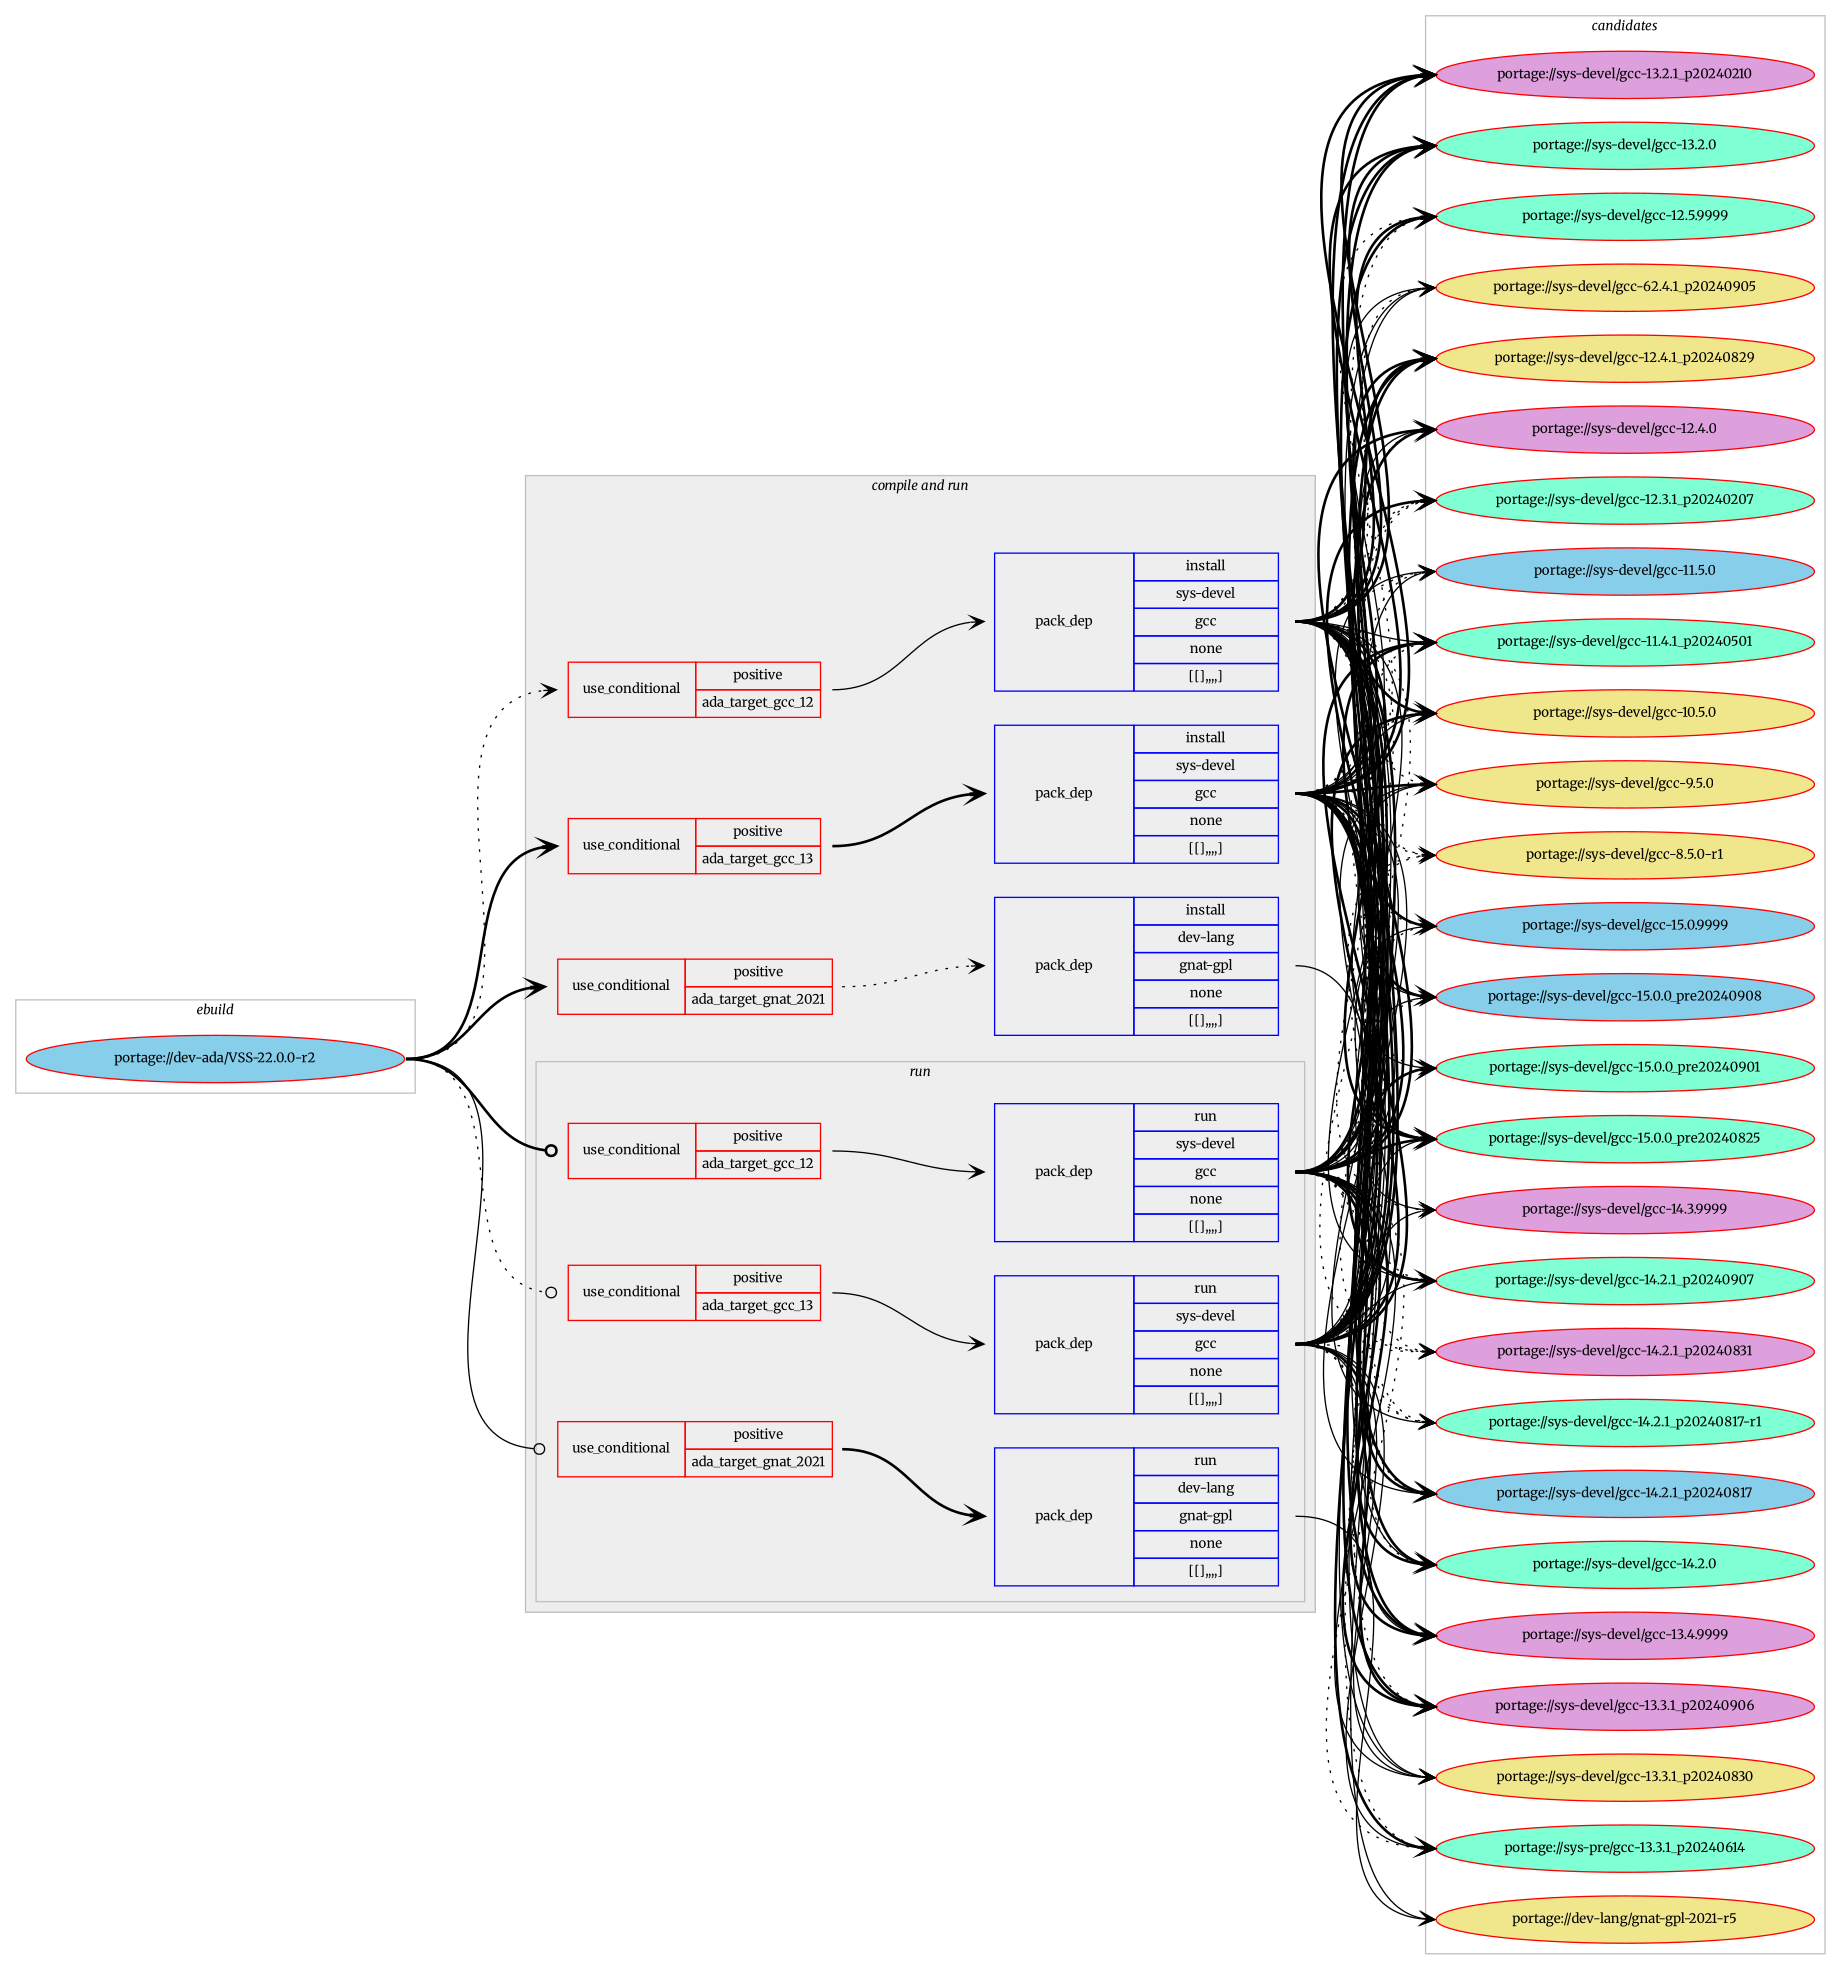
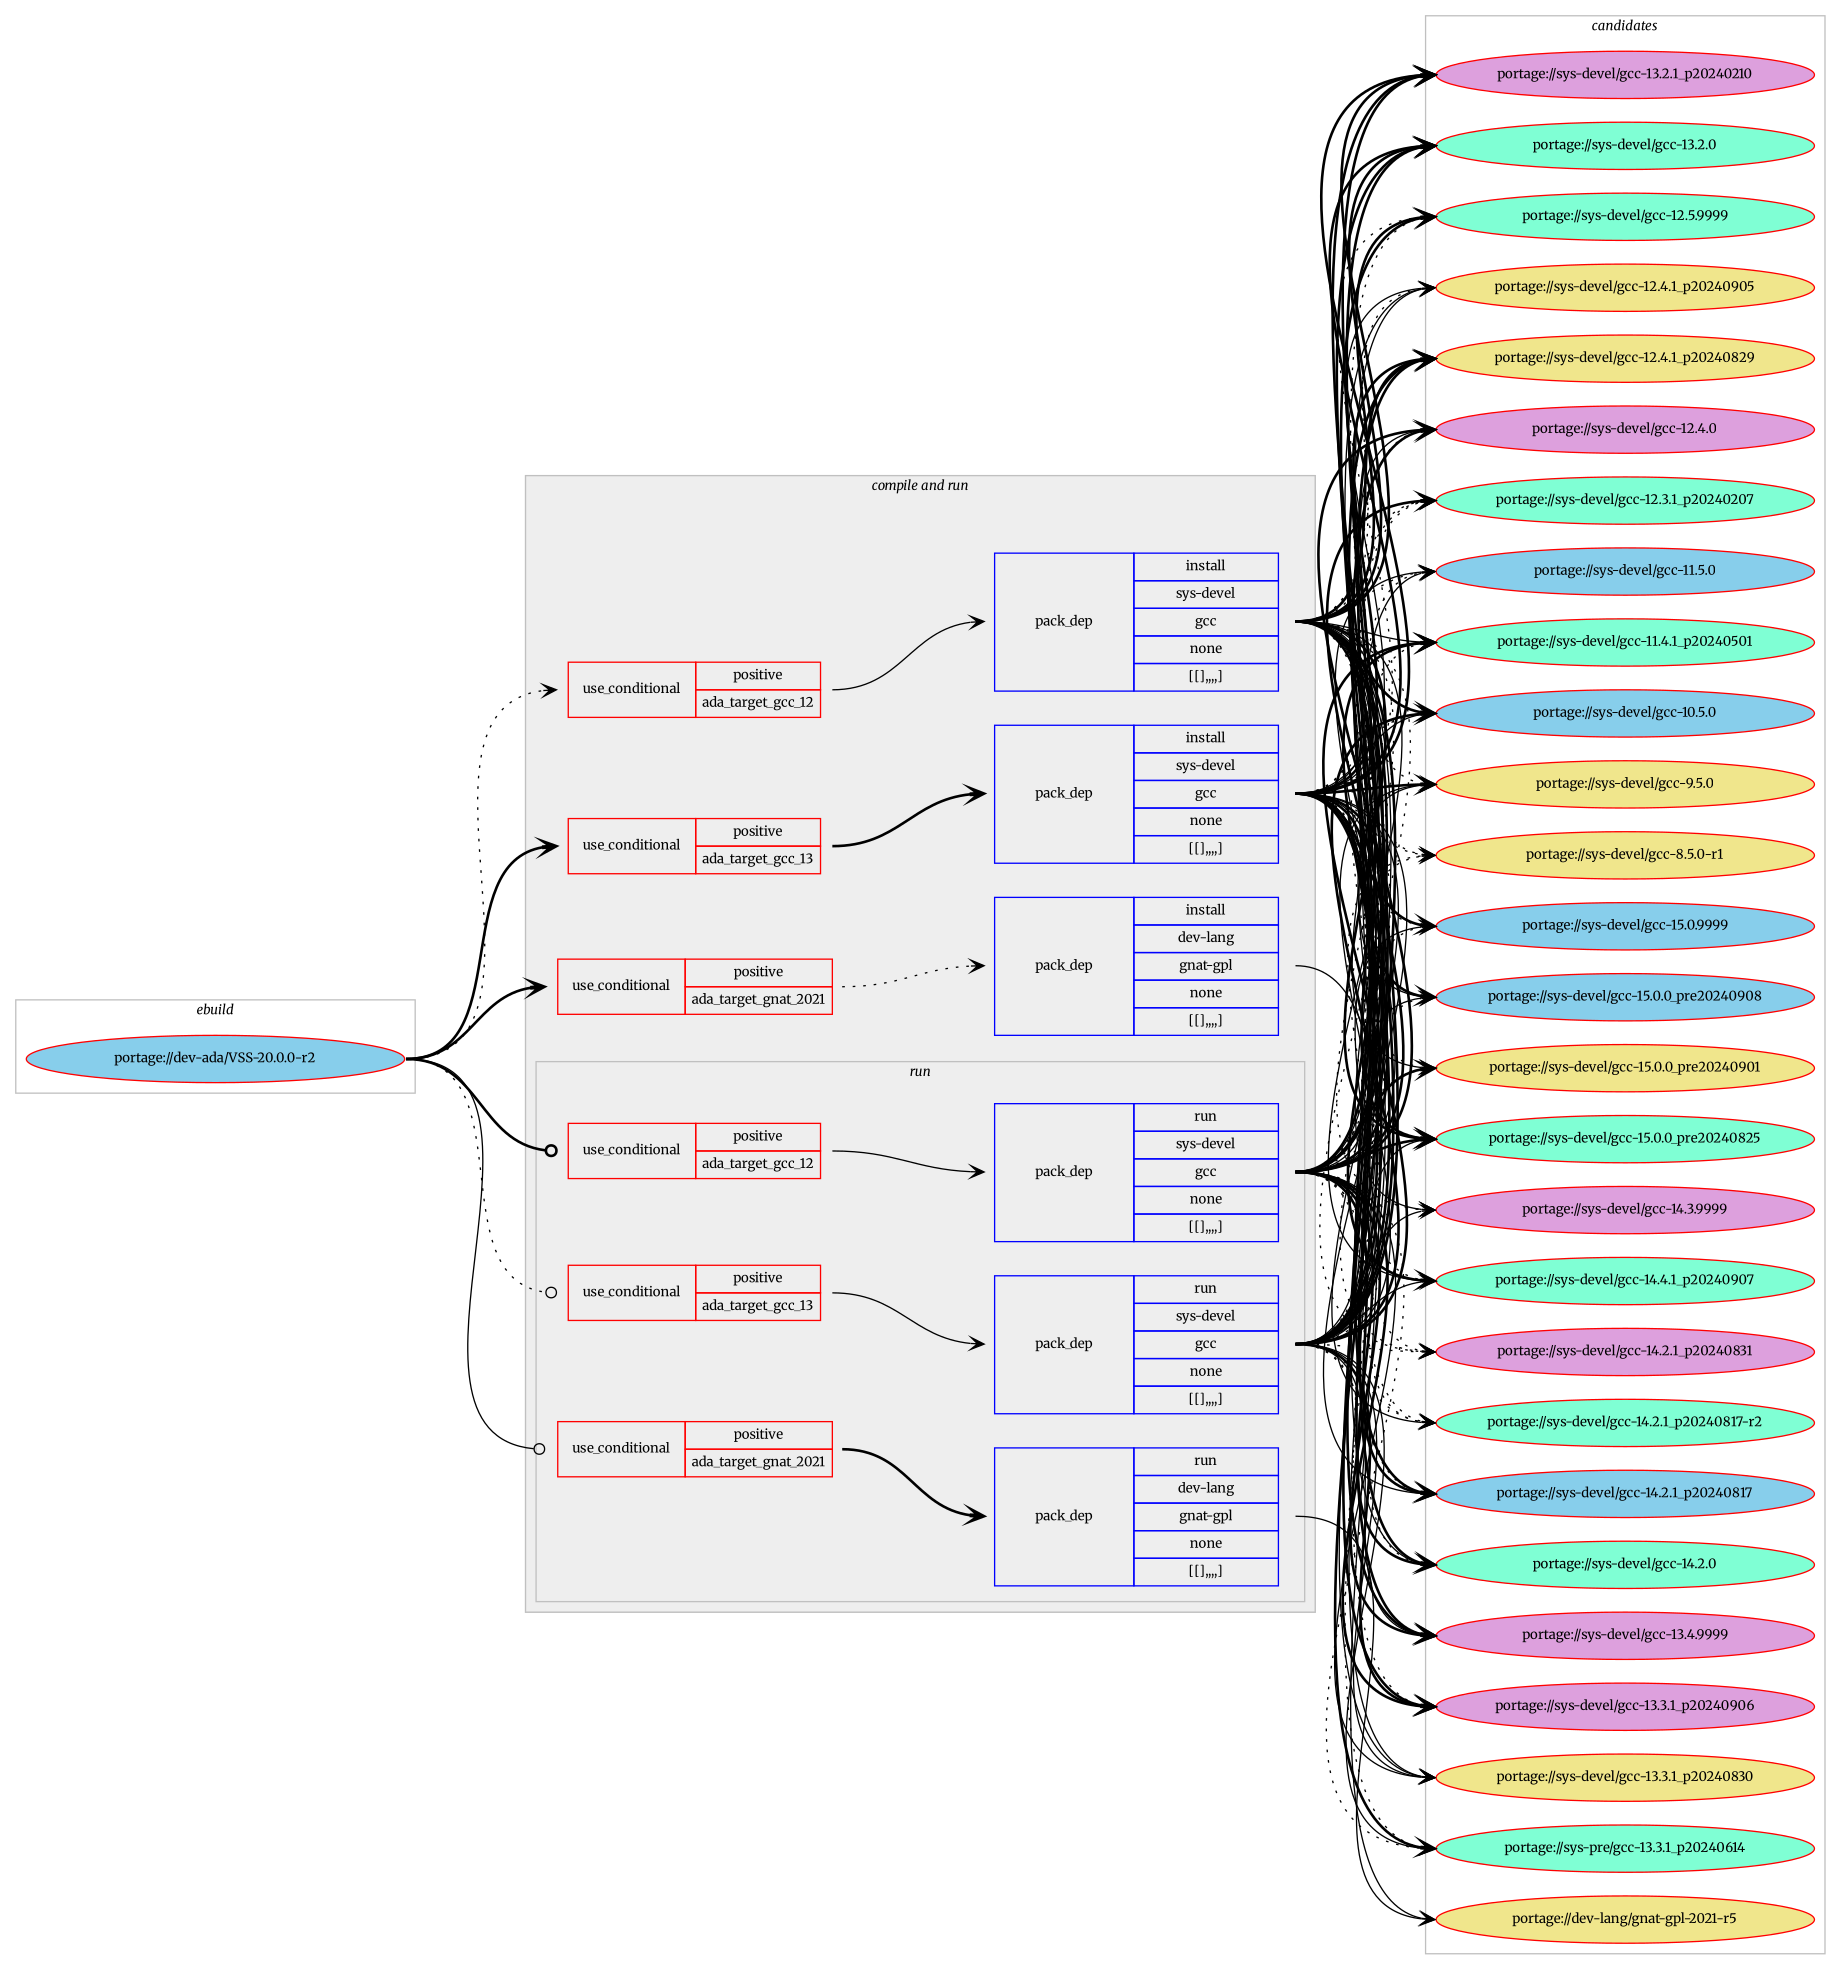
node "portage://sys-devel/gcc-62.4.1_p20240905": label "portage://sys-devel/gcc-62.4.1_p20240905" -> "portage://sys-devel/gcc-12.4.1_p20240905"
node "portage://sys-devel/gcc-10.5.0": fillcolor khaki -> skyblue
node "portage://dev-ada/VSS-22.0.0-r2": label "portage://dev-ada/VSS-22.0.0-r2" -> "portage://dev-ada/VSS-20.0.0-r2"
node "portage://sys-devel/gcc-15.0.0_pre20240901": fillcolor aquamarine -> khaki
node "portage://sys-devel/gcc-14.2.1_p20240907": label "portage://sys-devel/gcc-14.2.1_p20240907" -> "portage://sys-devel/gcc-14.4.1_p20240907"
node "portage://sys-devel/gcc-14.2.1_p20240817-r1": label "portage://sys-devel/gcc-14.2.1_p20240817-r1" -> "portage://sys-devel/gcc-14.2.1_p20240817-r2"
